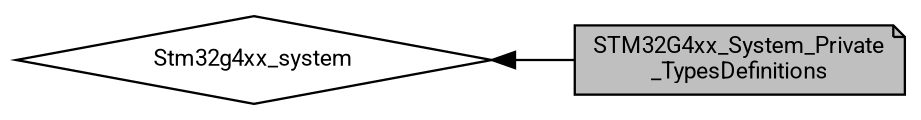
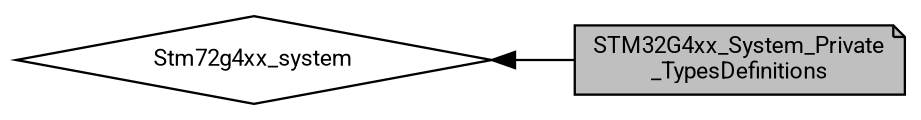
node "Stm32g4xx_system": label "Stm32g4xx_system" -> "Stm72g4xx_system"
